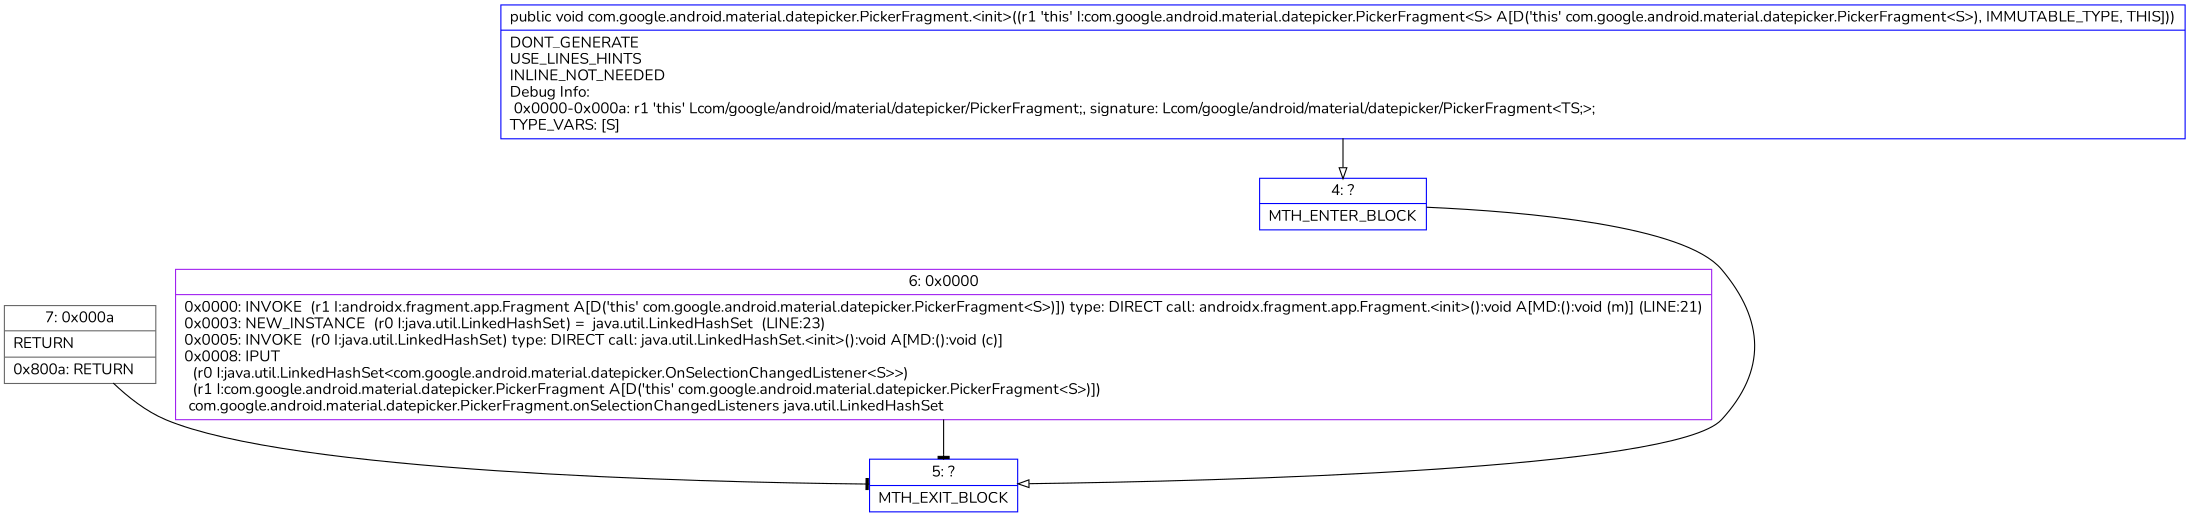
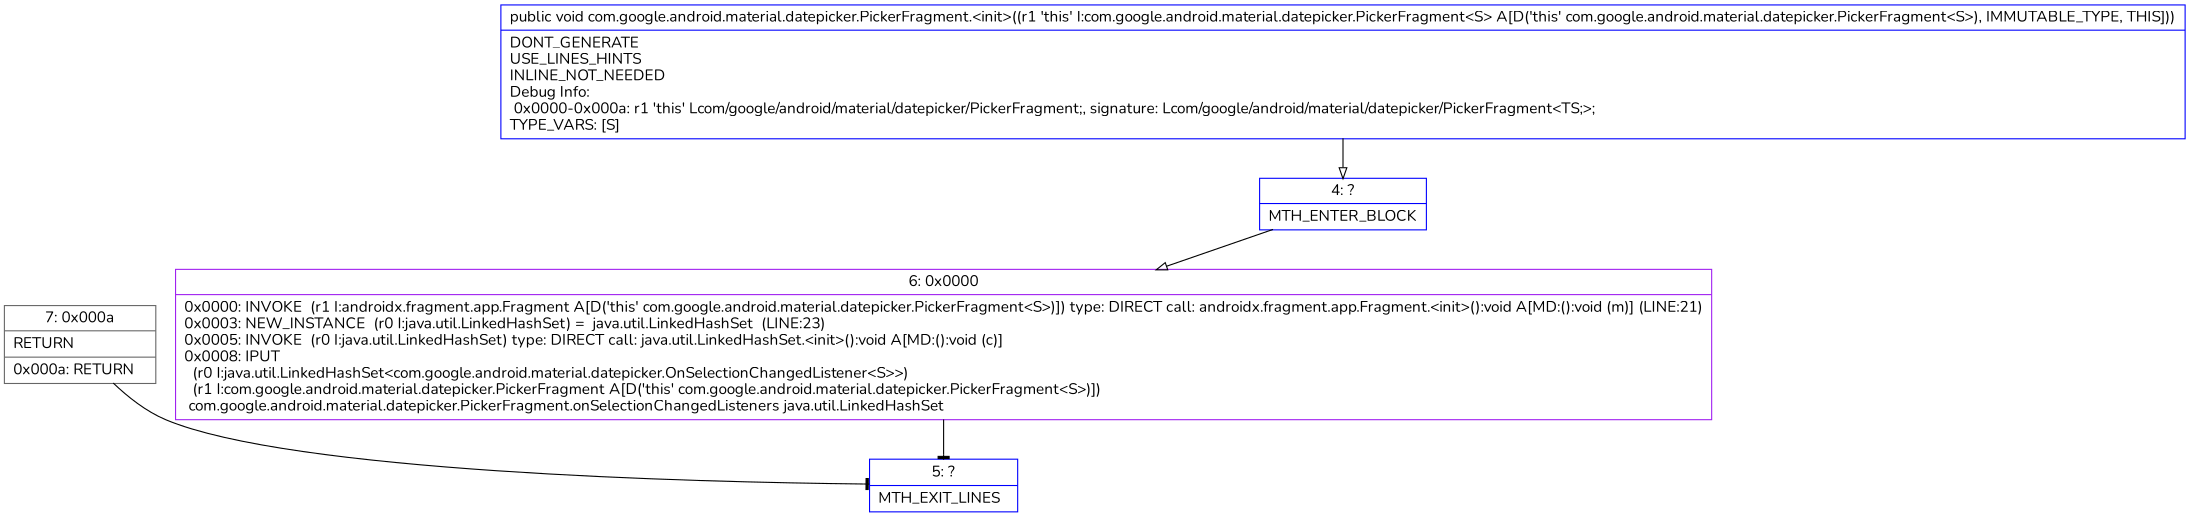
node "7: 0x000a": text "0x800a: RETURN" -> "0x000a: RETURN"
edge "4: ?" -> "5: ?": now "4: ?" -> "6: 0x0000"
node "5: ?": text "MTH_EXIT_BLOCK" -> "MTH_EXIT_LINES"
